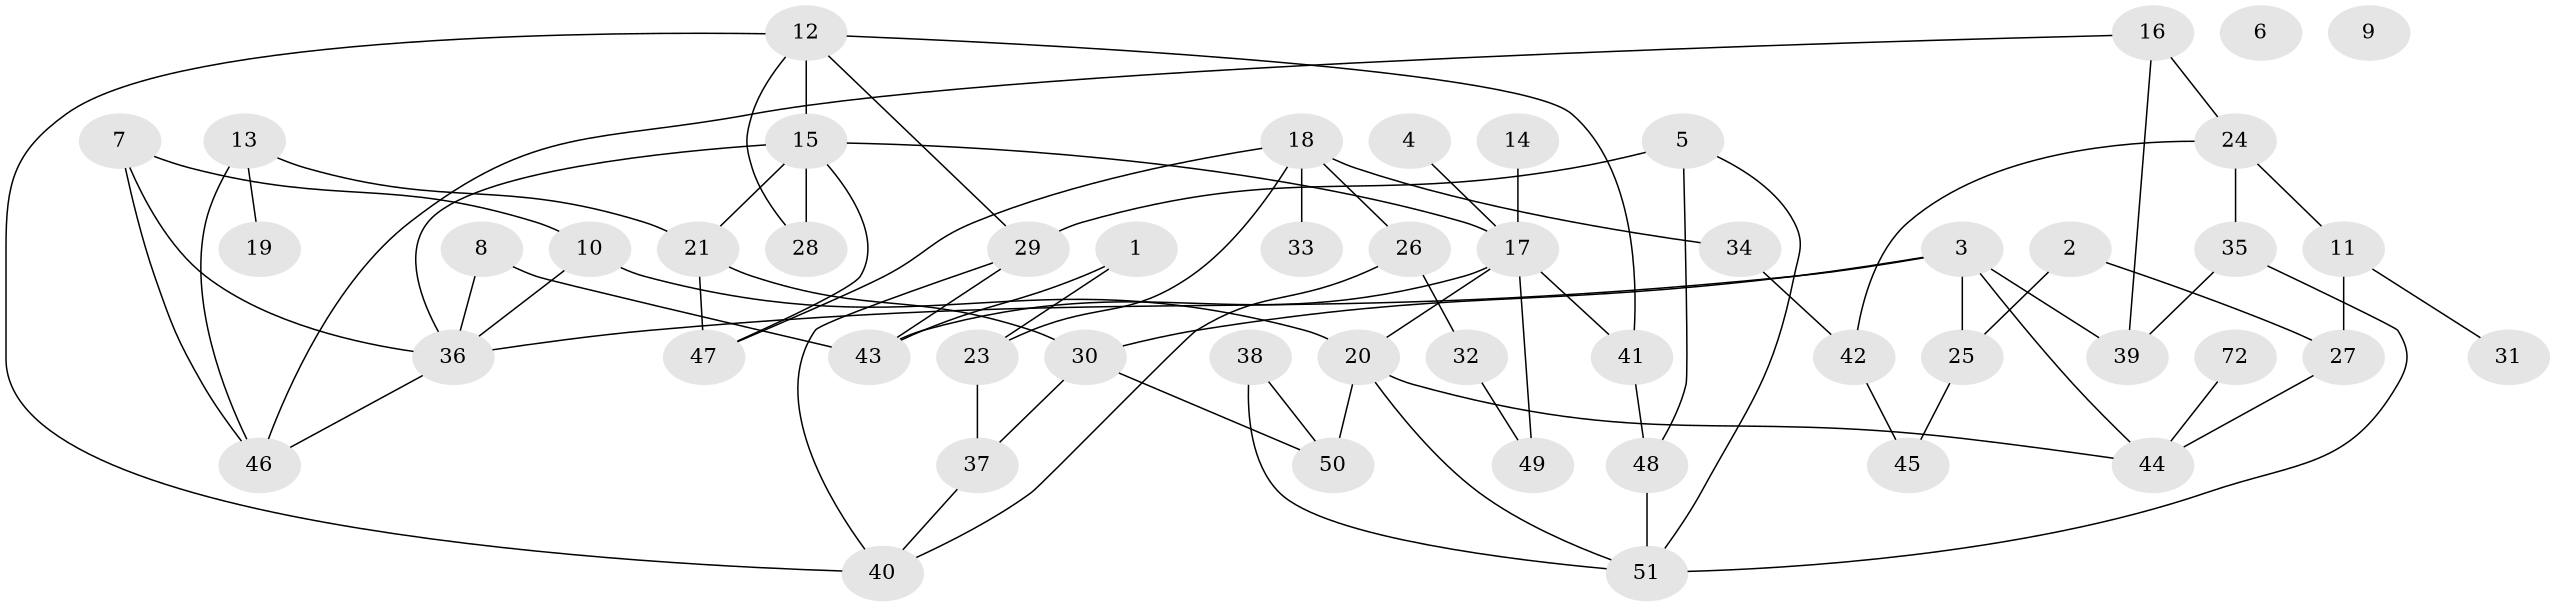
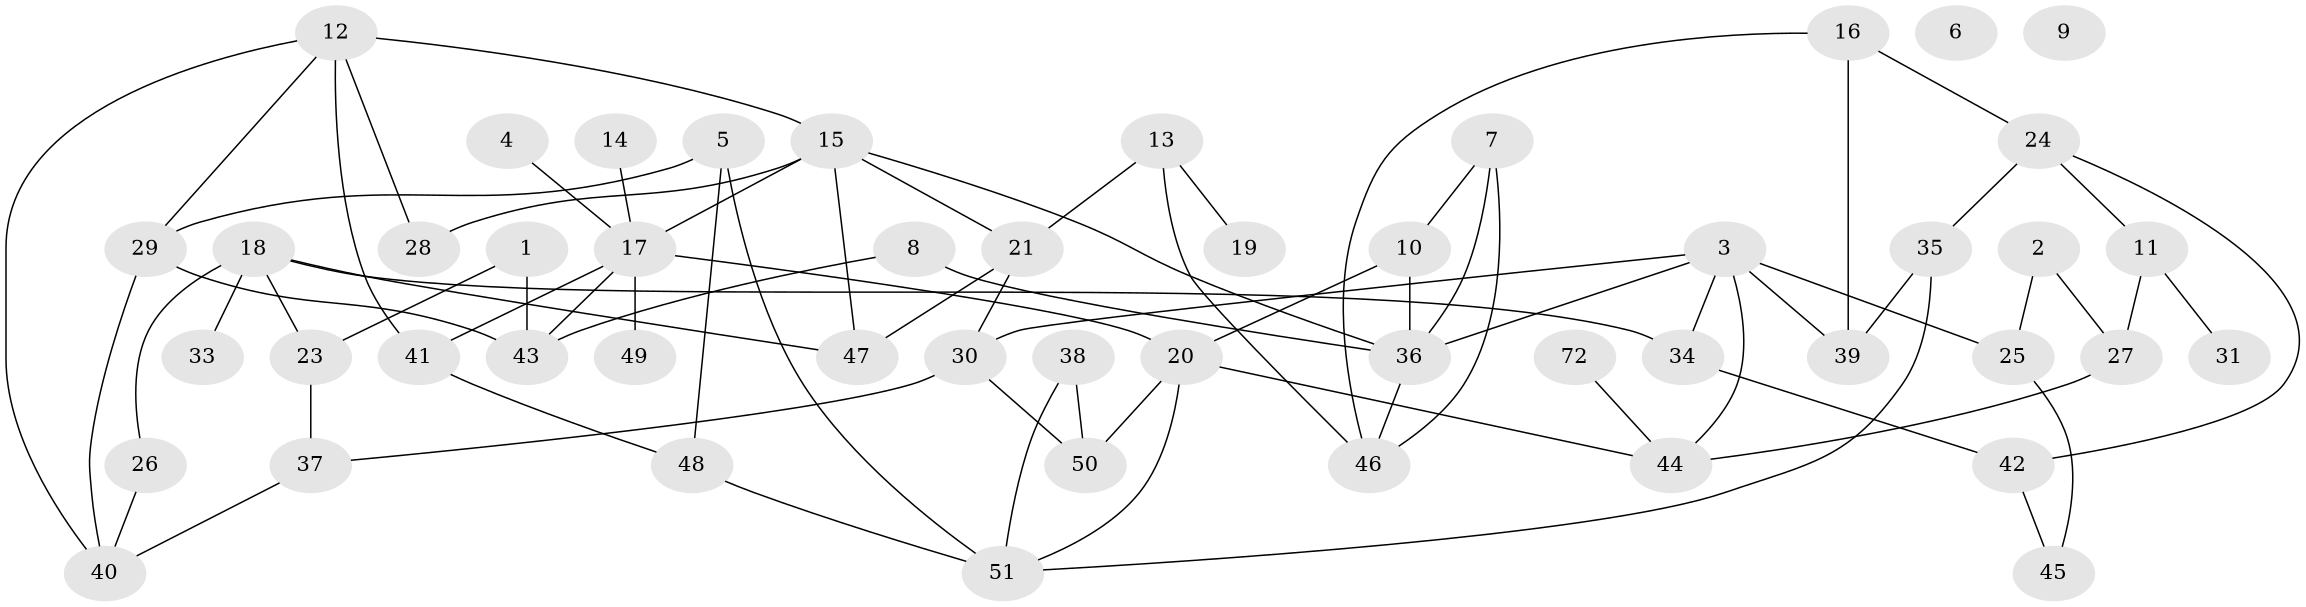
edge "3" -- "34": added
node "32": removed
